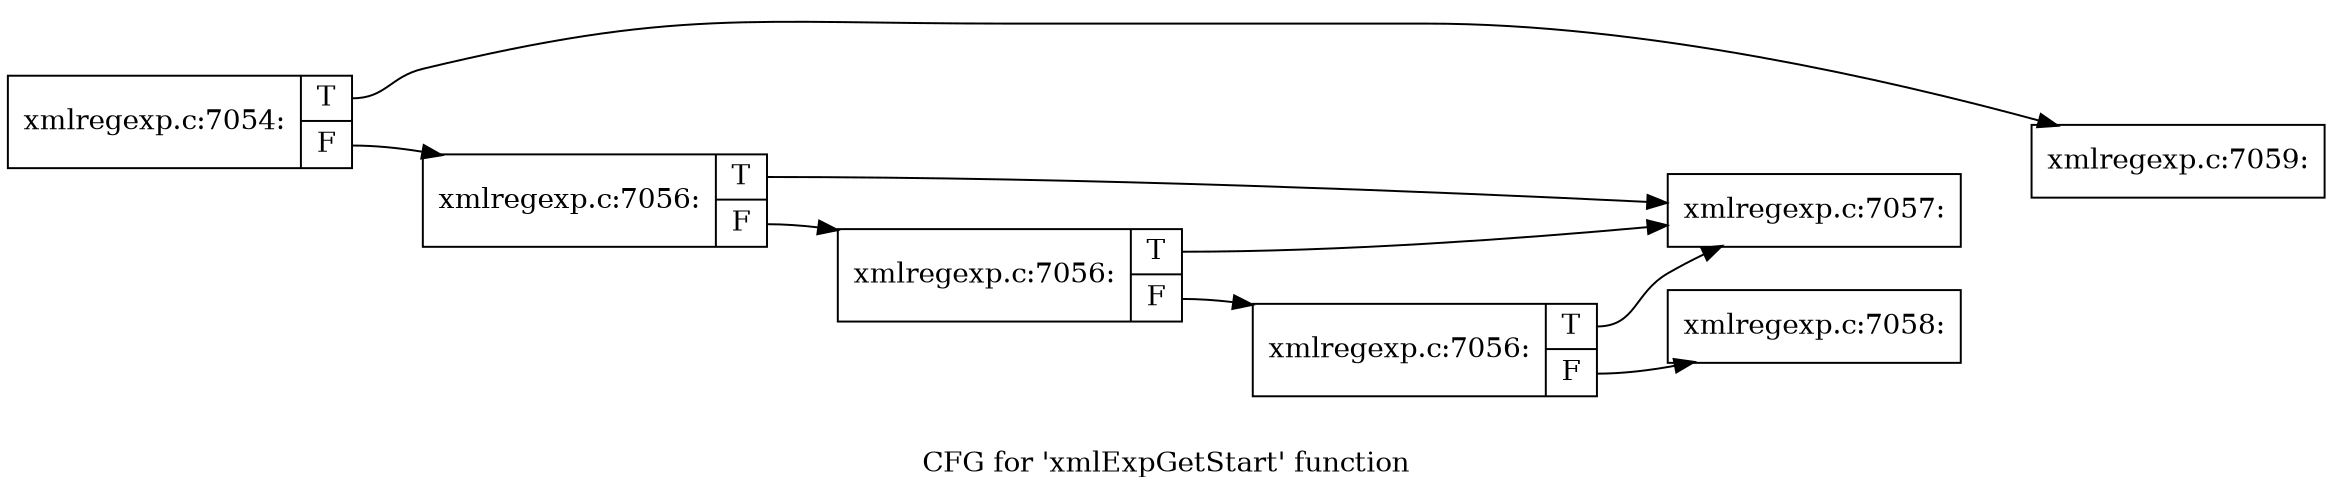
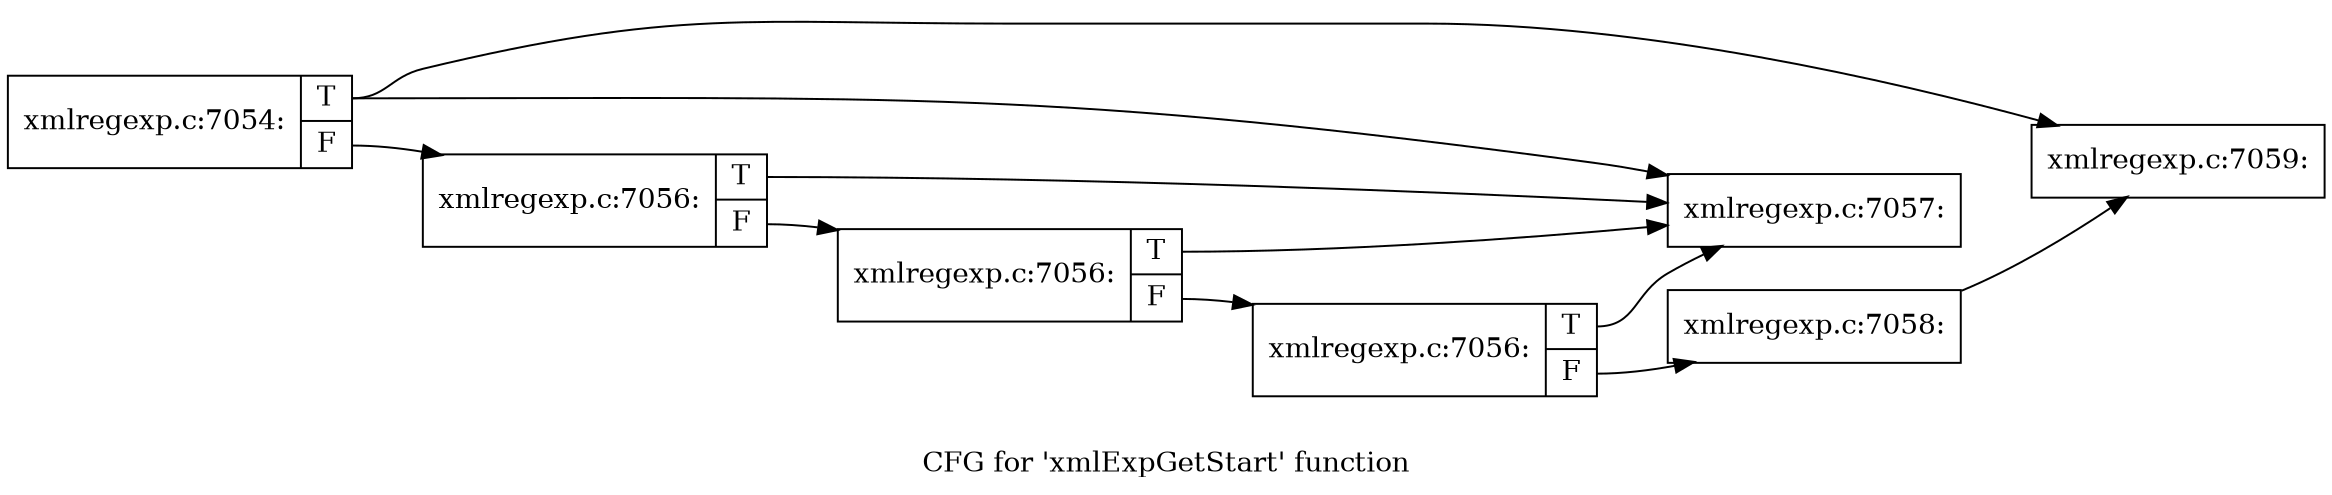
edge "xmlregexp.c:7054:" -> "xmlregexp.c:7057:": added
edge "xmlregexp.c:7058:" -> "xmlregexp.c:7059:": added
